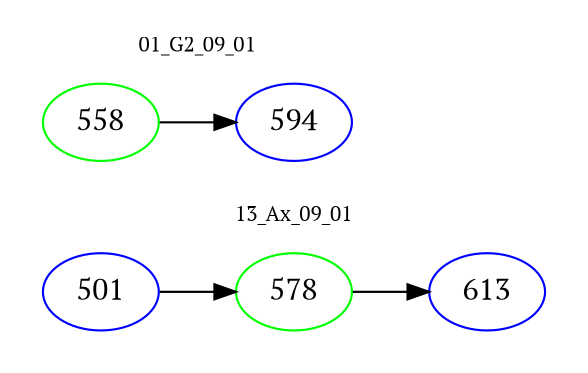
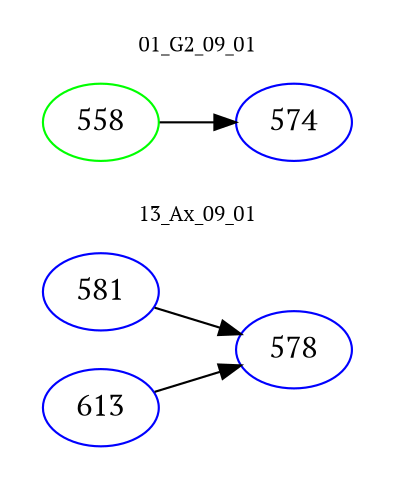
node "594": label "594" -> "574"
node "501": label "501" -> "581"
node "578": color green -> blue
edge "578" -> "613": reversed
